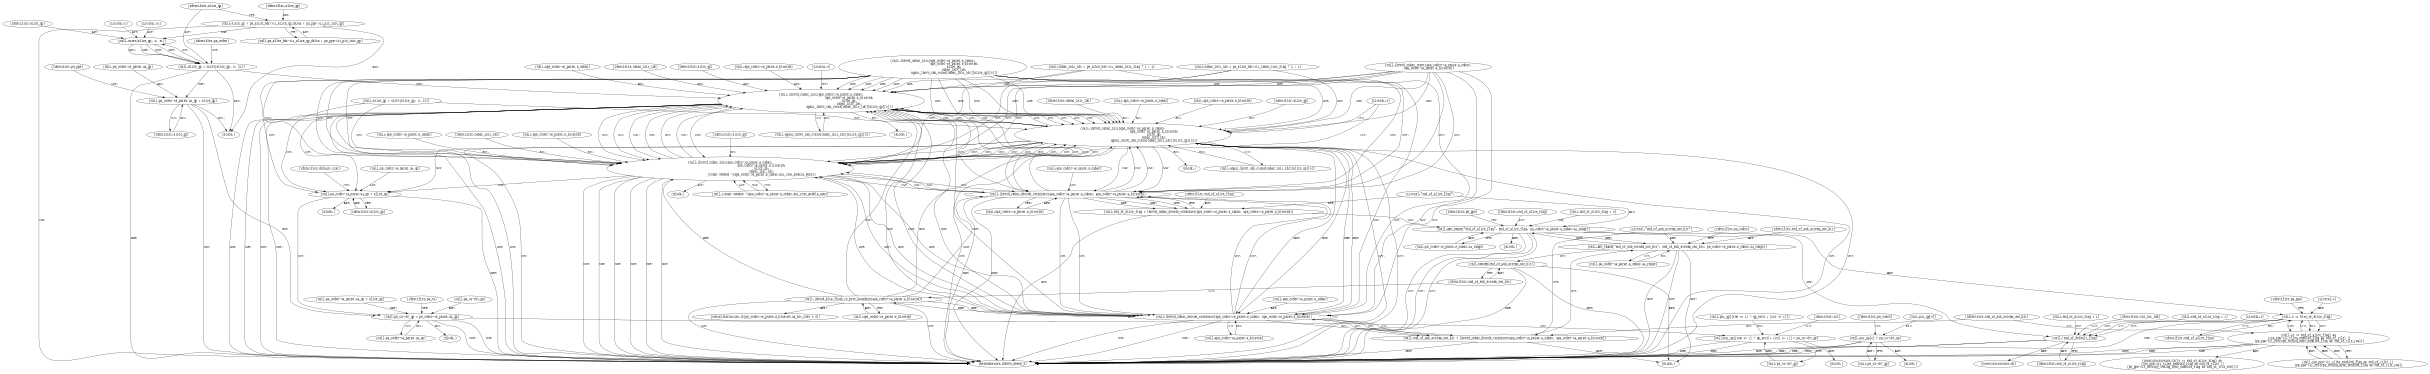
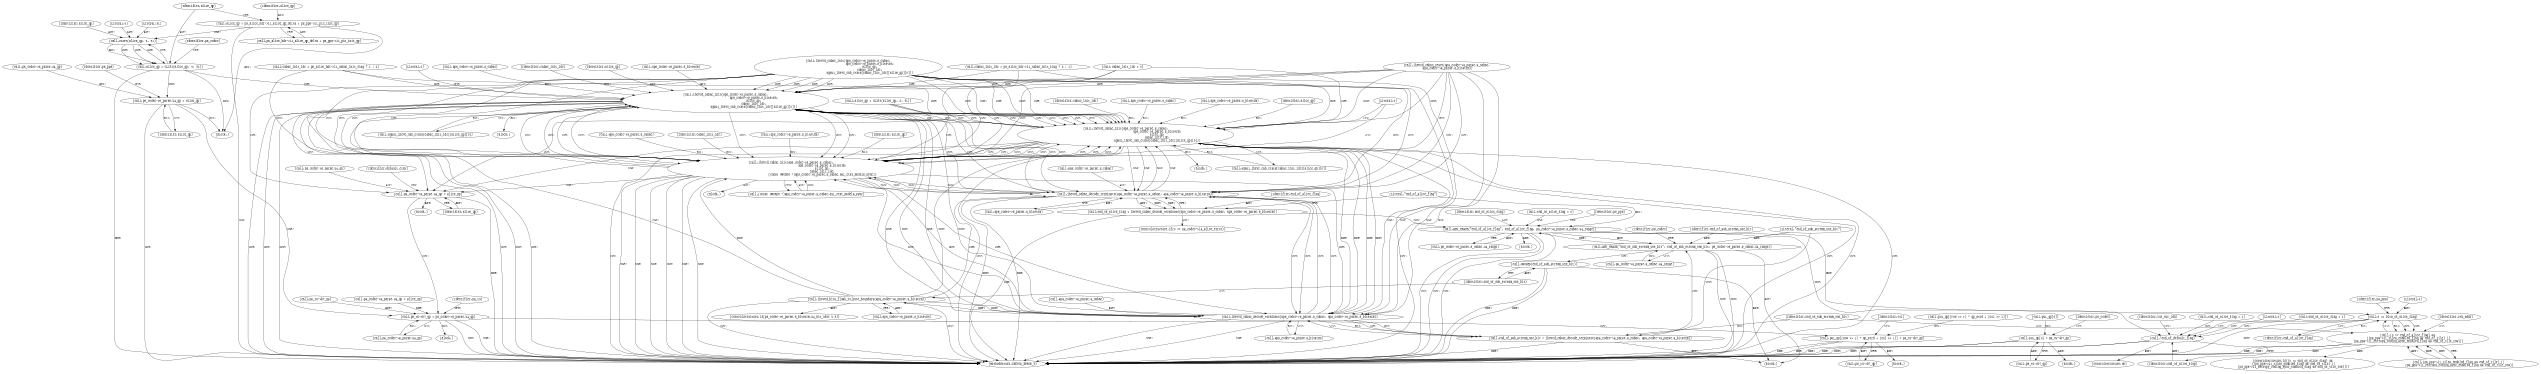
node "(Call,cabac_init_idc = 0)": added
node "(ControlStructure,if(0 == ps_codec->i4_slice_error))": added
node "(Identifier,ctb_addr)": added
